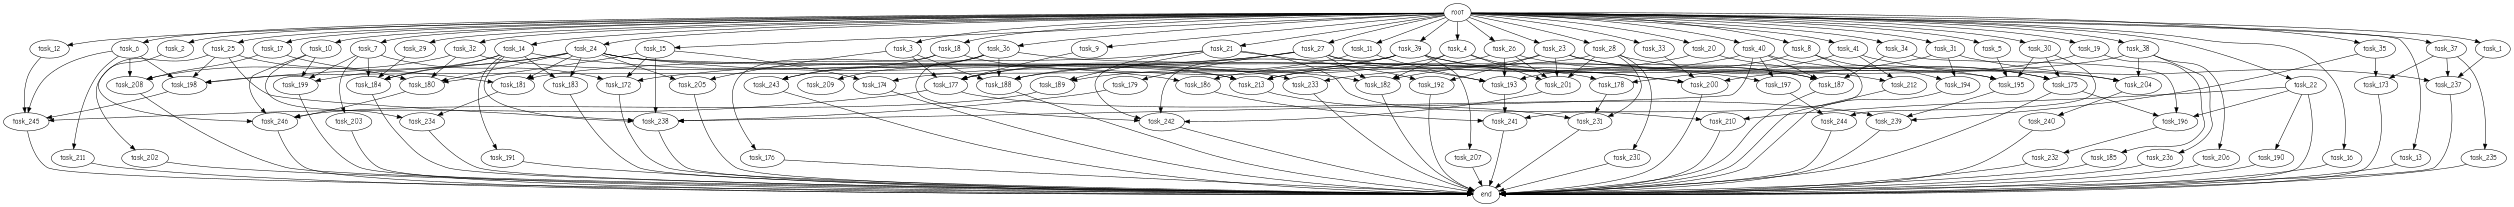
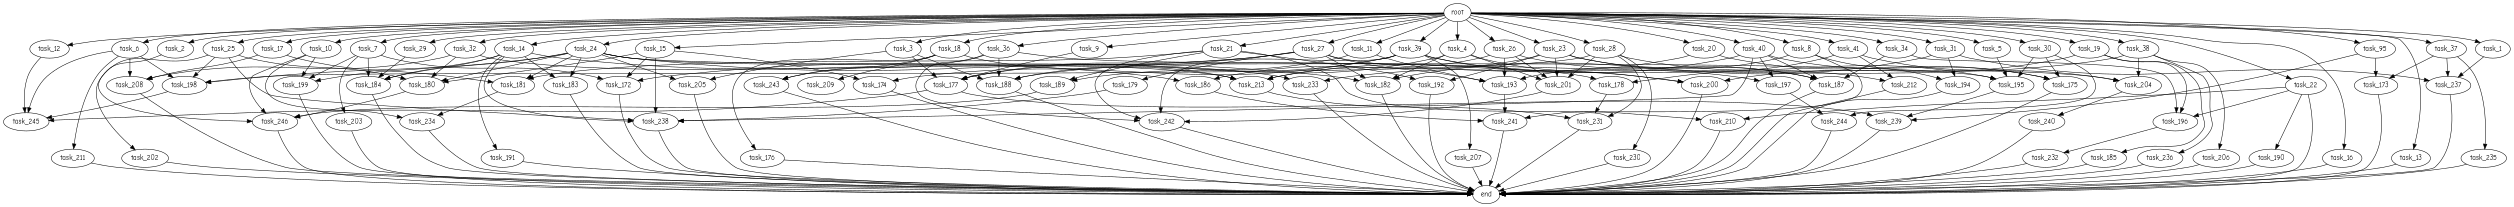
node "task_33": removed
node "task_35": label "task_35" -> "task_95"
edge "task_36" -> "task_209": now "task_18" -> "task_209"
edge "task_175" -> "task_196": now "task_19" -> "task_196"
edge "task_245" -> "end": removed
